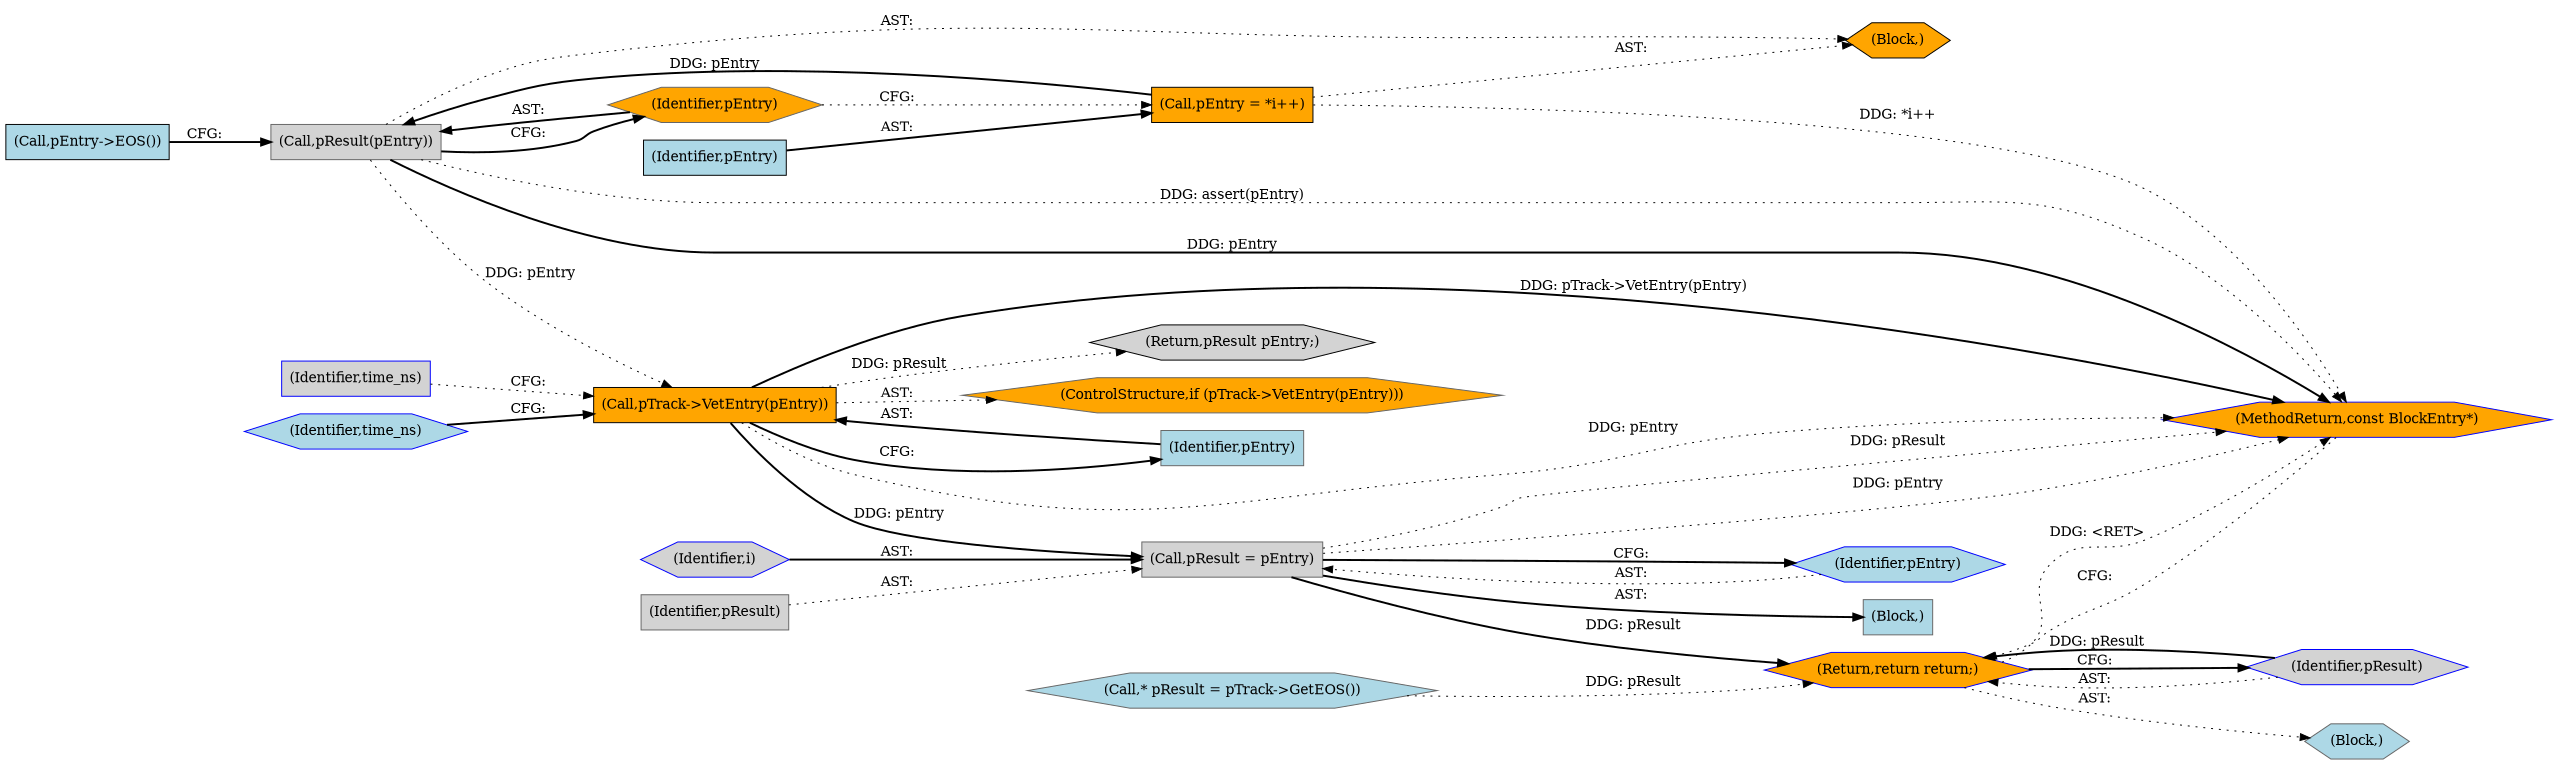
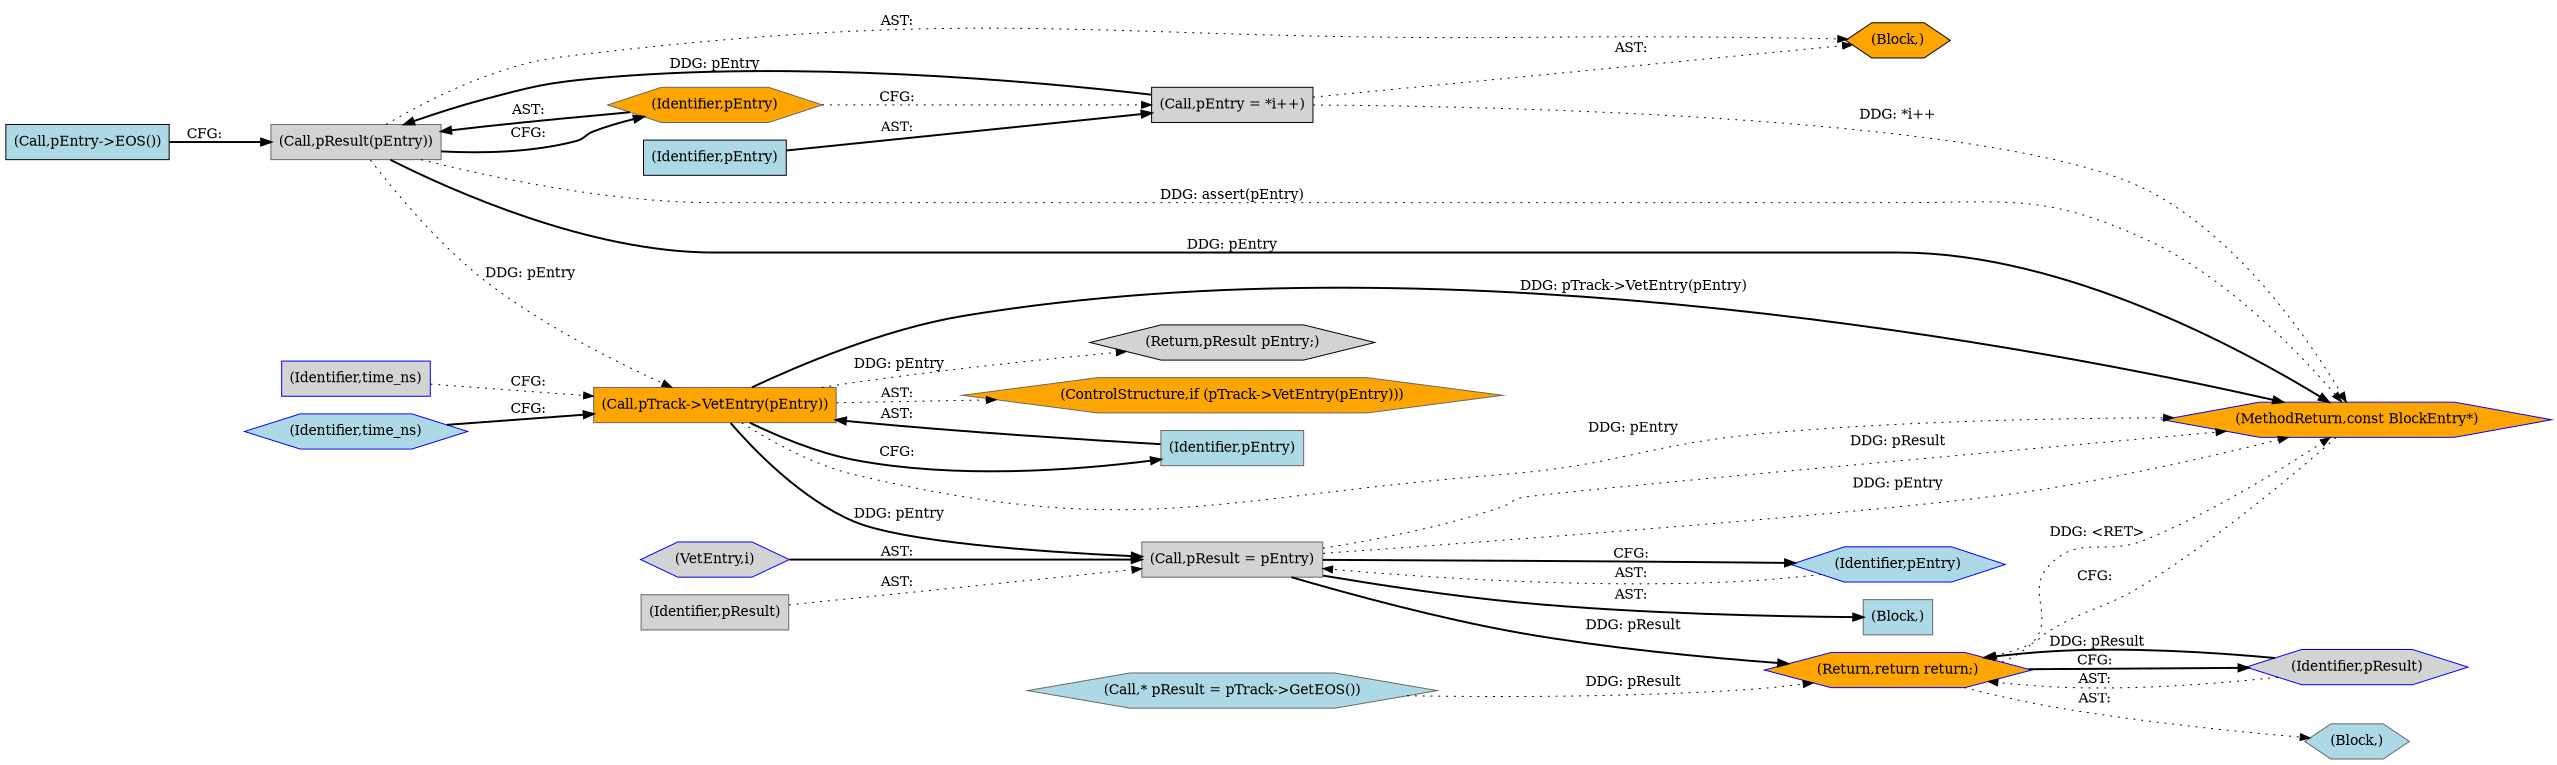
node "(Call,pEntry = *i++)": fillcolor orange -> lightgrey
edge "(Call,pTrack->VetEntry(pEntry))" -> "(Return,pResult pEntry;)": label "DDG: pResult" -> "DDG: pEntry"
node "(Call,pTrack->VetEntry(pEntry))": color black -> gray40
node "(Identifier,i)": label "(Identifier,i)" -> "(VetEntry,i)"
